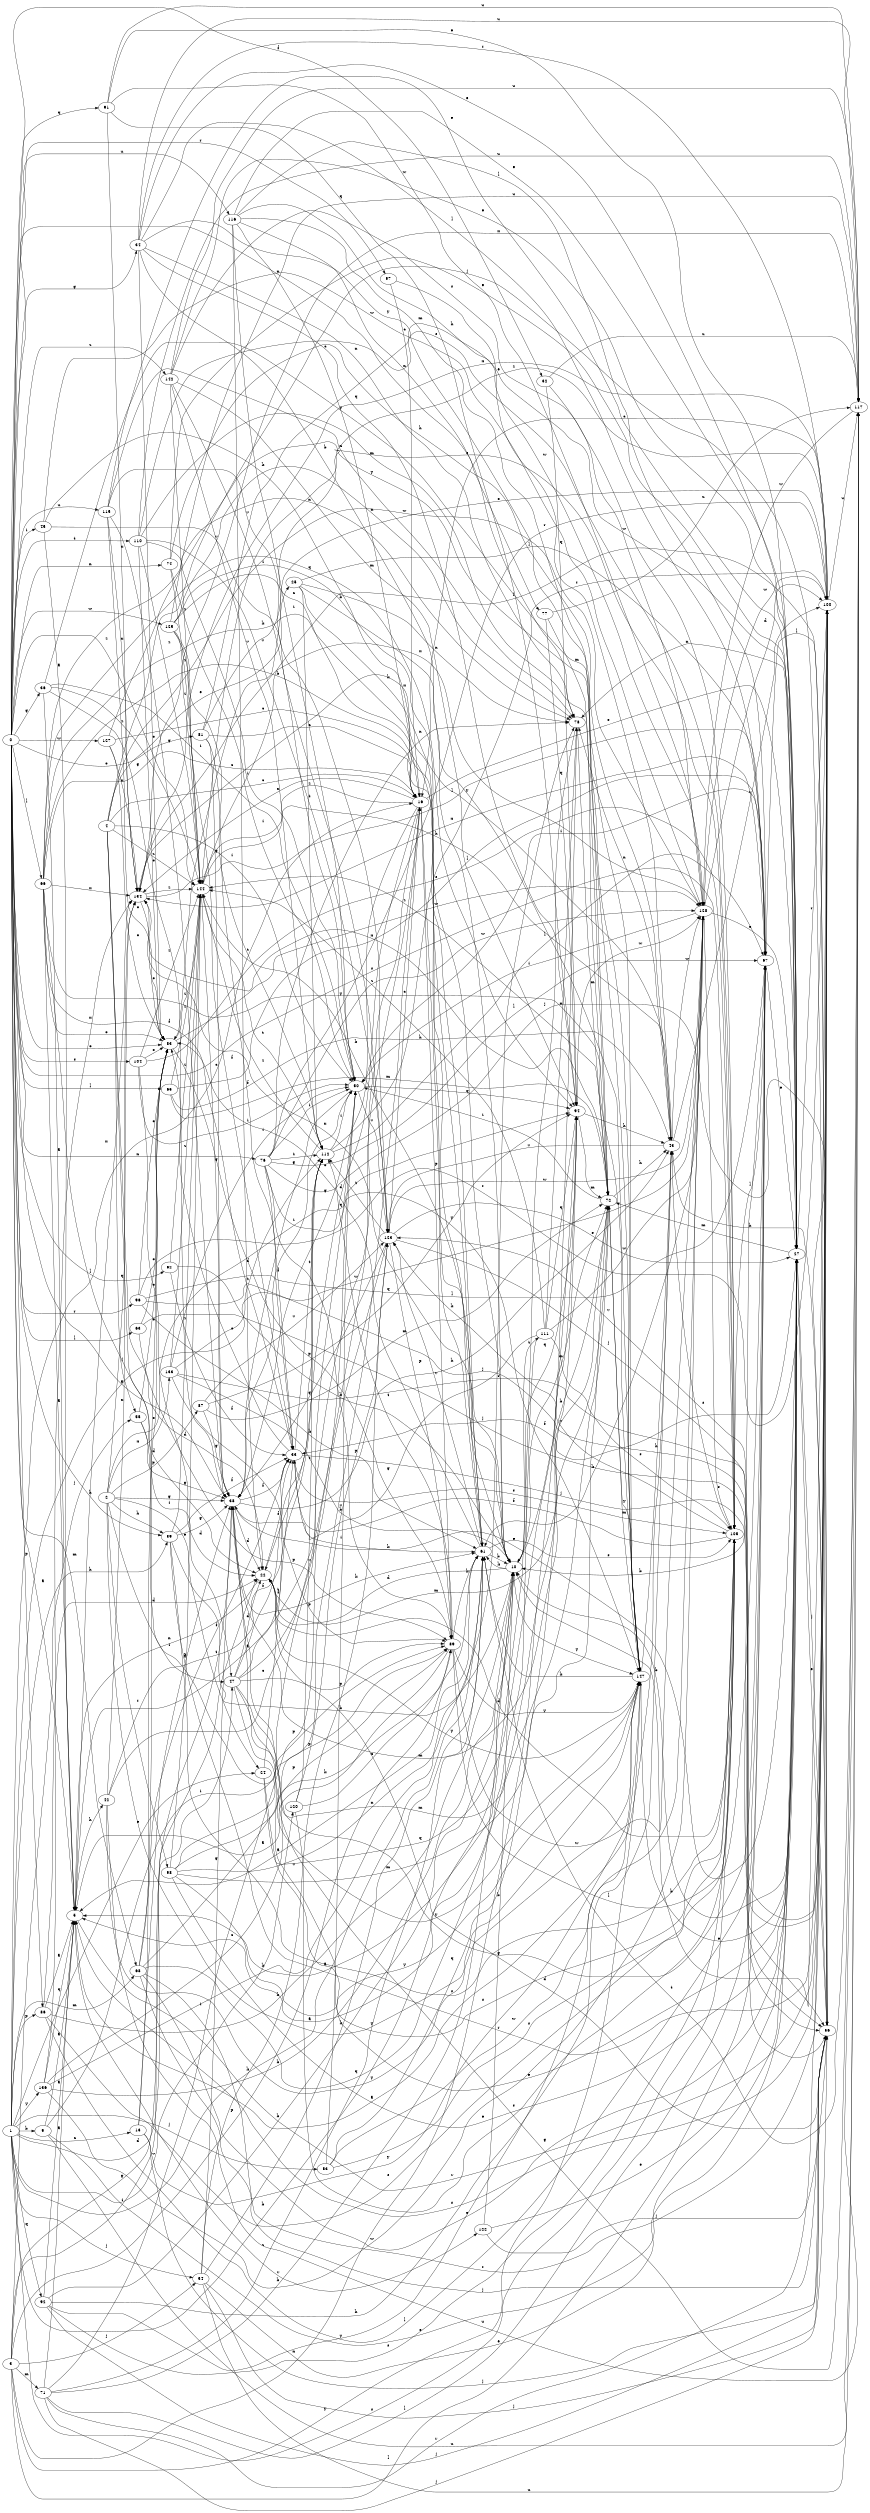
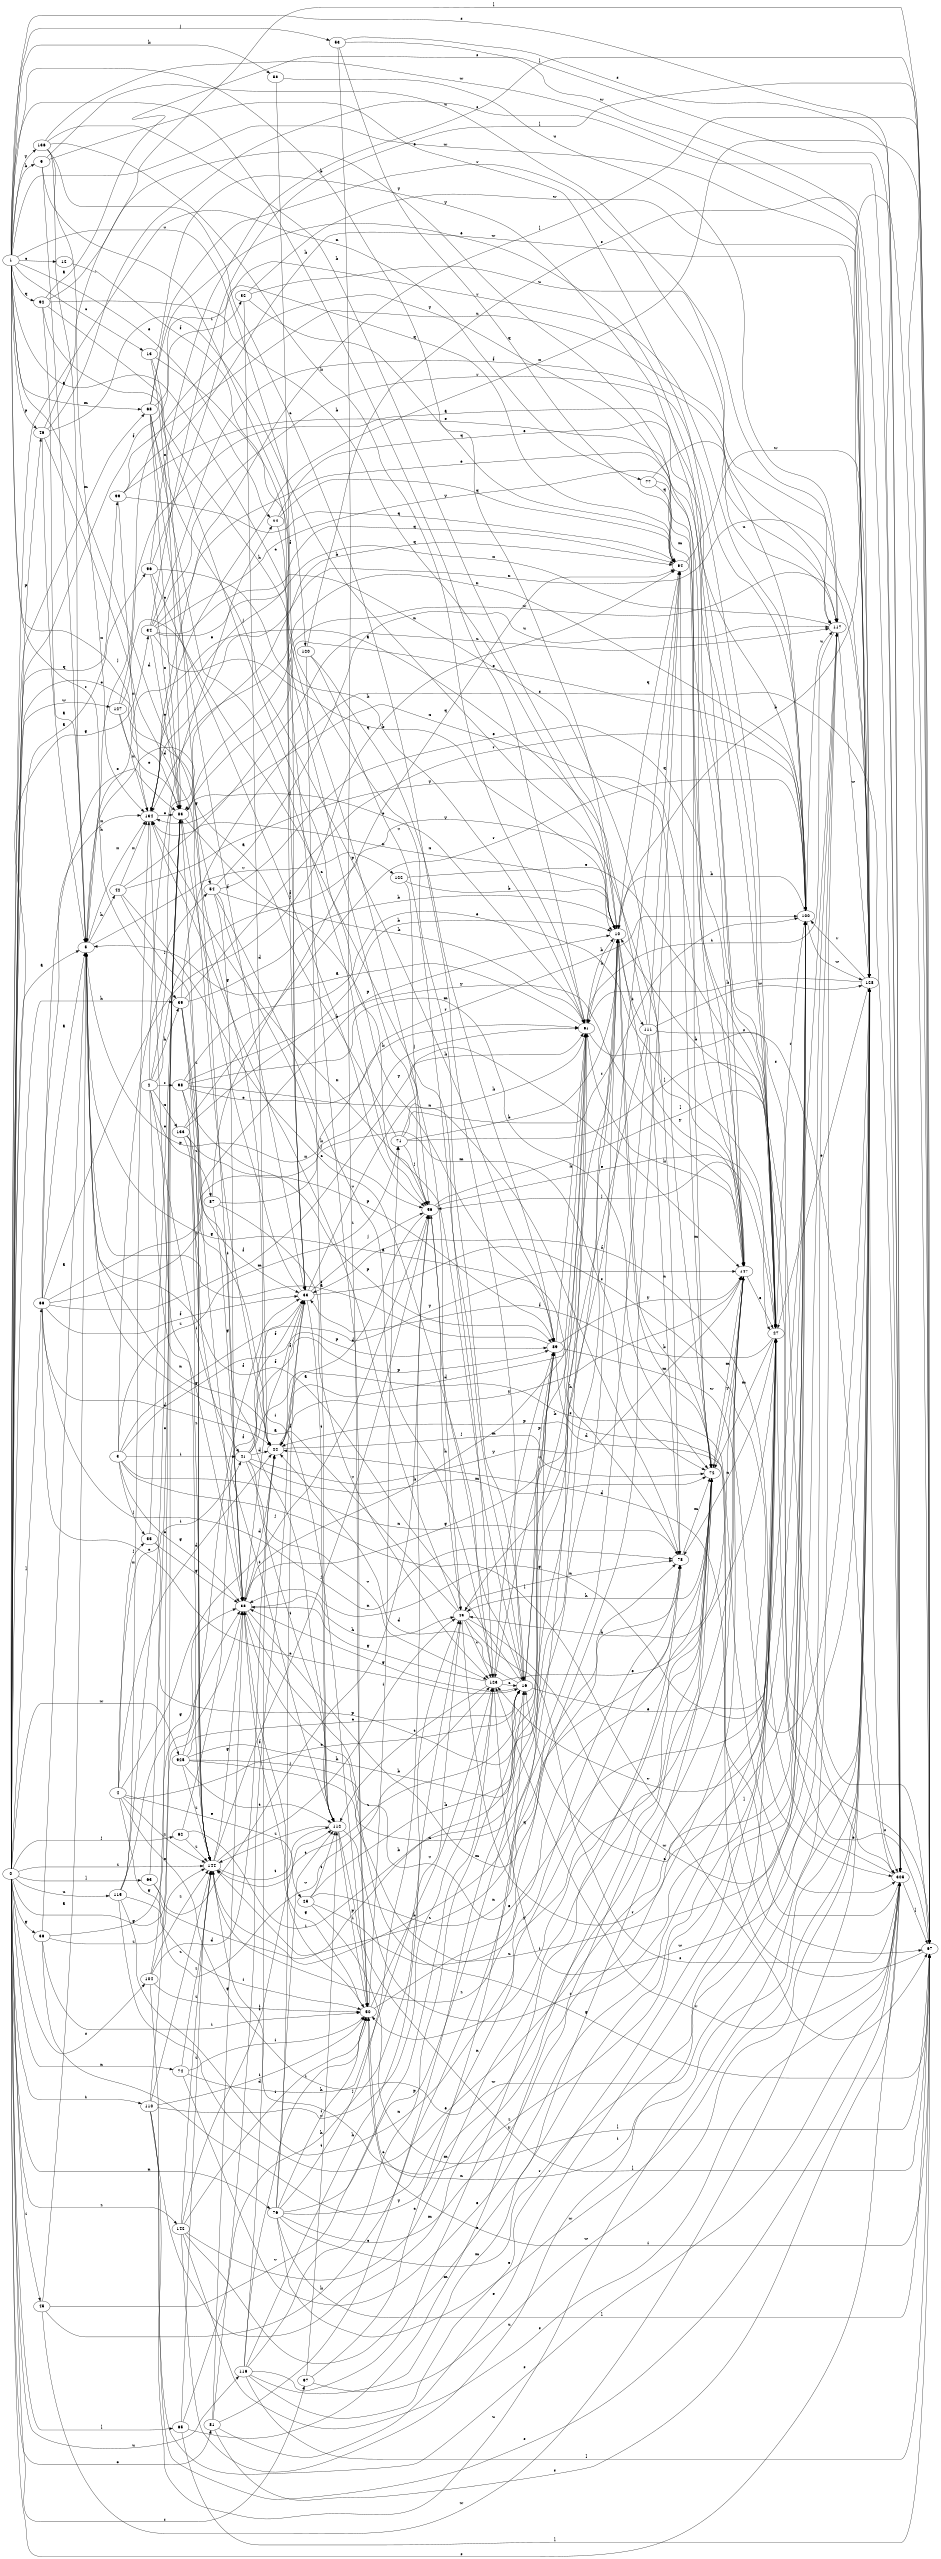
edge "34" -> "117": label "u" -> "f"
node "58": added
node "91": label "91" -> "99"
node "12": added
edge "128" -> "100": label "d" -> "r"
node "125": label "125" -> "925"
edge "142" -> "112": label "v" -> "t"
edge "142" -> "94": now "142" -> "72"
edge "32" -> "22": added, label "d"
edge "10" -> "144": reversed
edge "0" -> "62": label "l" -> "j"
edge "2" -> "134": removed, label "q"
edge "89" -> "112": now "97" -> "112"
node "105": label "105" -> "305"
edge "67" -> "22": added, label "d"
node "47": label "47" -> "41"
edge "71" -> "50": reversed
edge "136" -> "5": label "q" -> "a"
node "86": label "86" -> "46"
edge "100" -> "5": label "s" -> "a"
edge "71" -> "61": label "z" -> "k"
